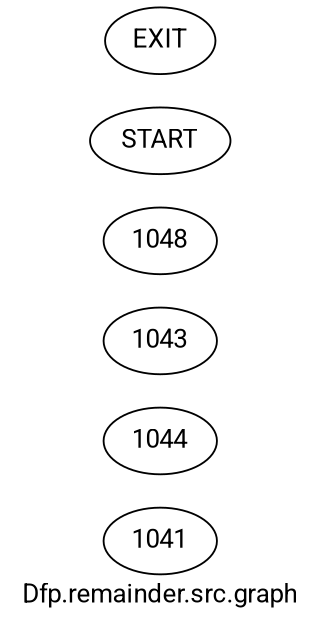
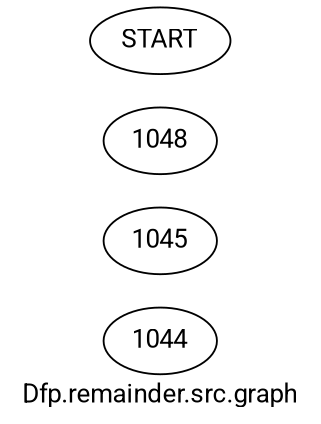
node "EXIT": removed
node "1043": label "1043" -> "1045"
node "1041": removed
